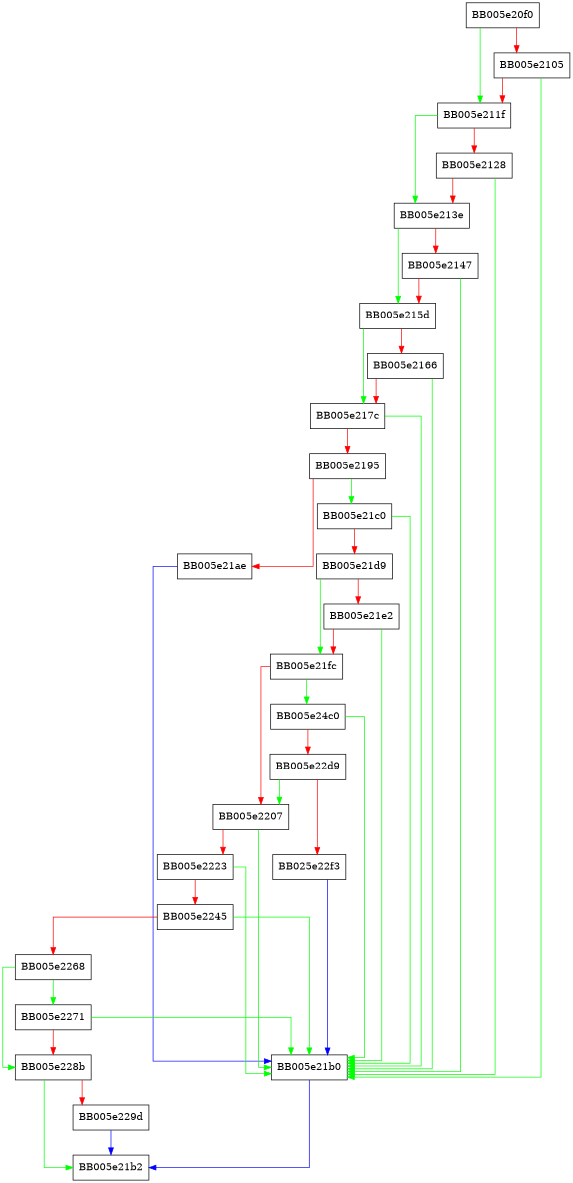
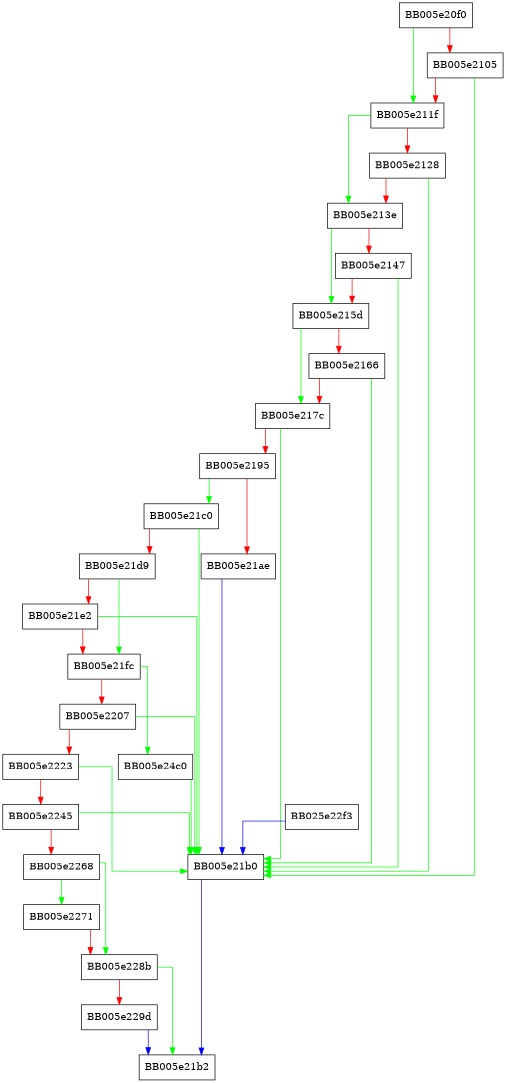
node "BB005e22d9": removed
edge "BB005e2271" -> "BB005e21b0": removed
